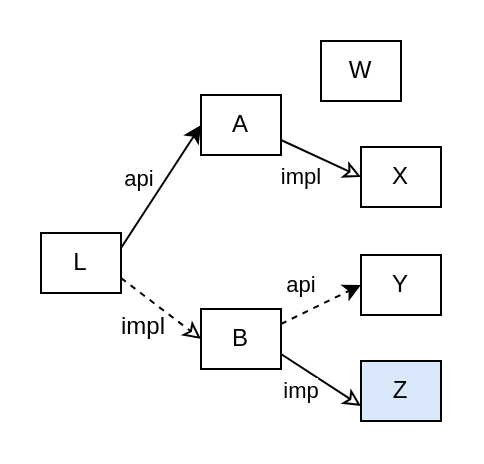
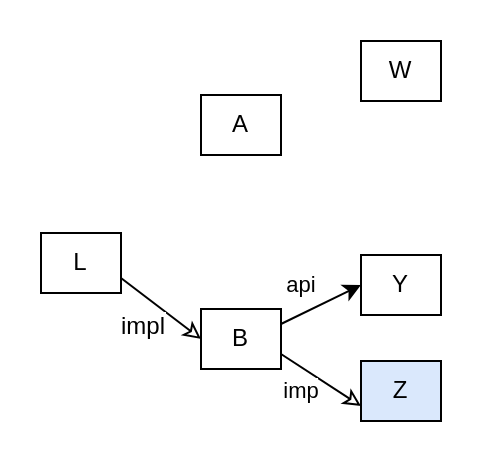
node "W": moved (361, 71) -> (401, 71)
edge "A" -> "X": removed, label "impl"
node "X": removed
edge "L" -> "A": removed, label "api"
edge "L" -> "B": style dashed -> solid
edge "B" -> "Y": style dashed -> solid
